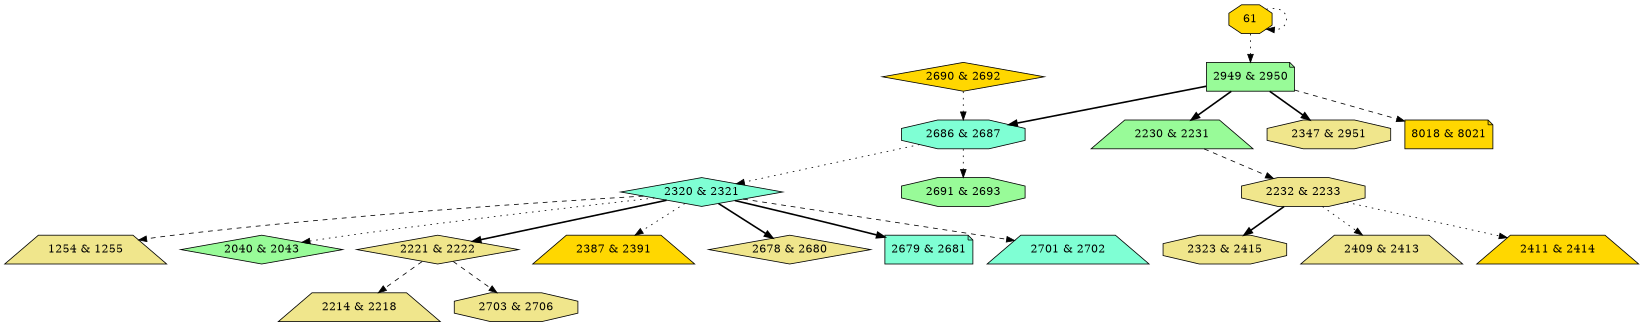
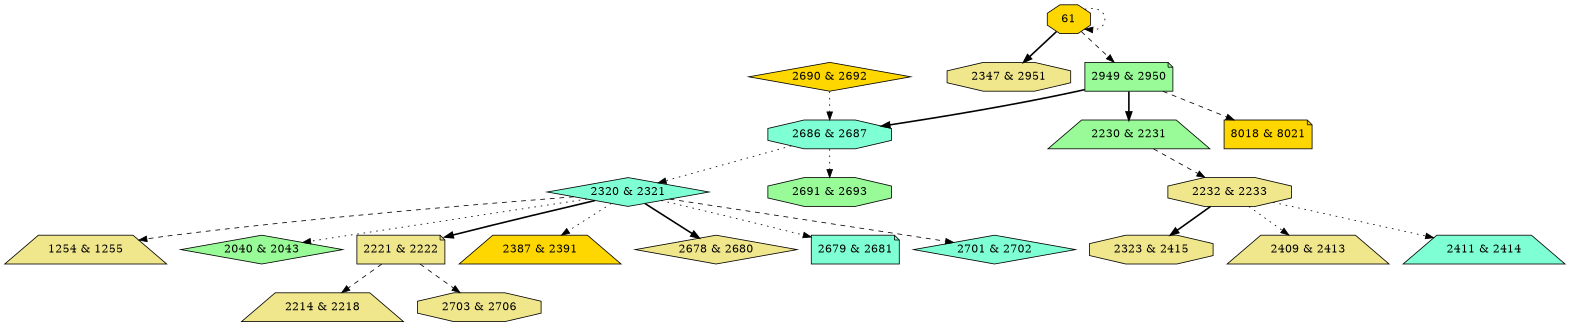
edge "61" -> "2949 & 2950": style dotted -> dashed
edge "2949 & 2950" -> "2347 & 2951": now "61" -> "2347 & 2951"
edge "2320 & 2321" -> "2679 & 2681": style bold -> dotted
node "2221 & 2222": shape diamond -> note
node "2701 & 2702": shape trapezium -> diamond
node "2411 & 2414": fillcolor gold -> aquamarine
